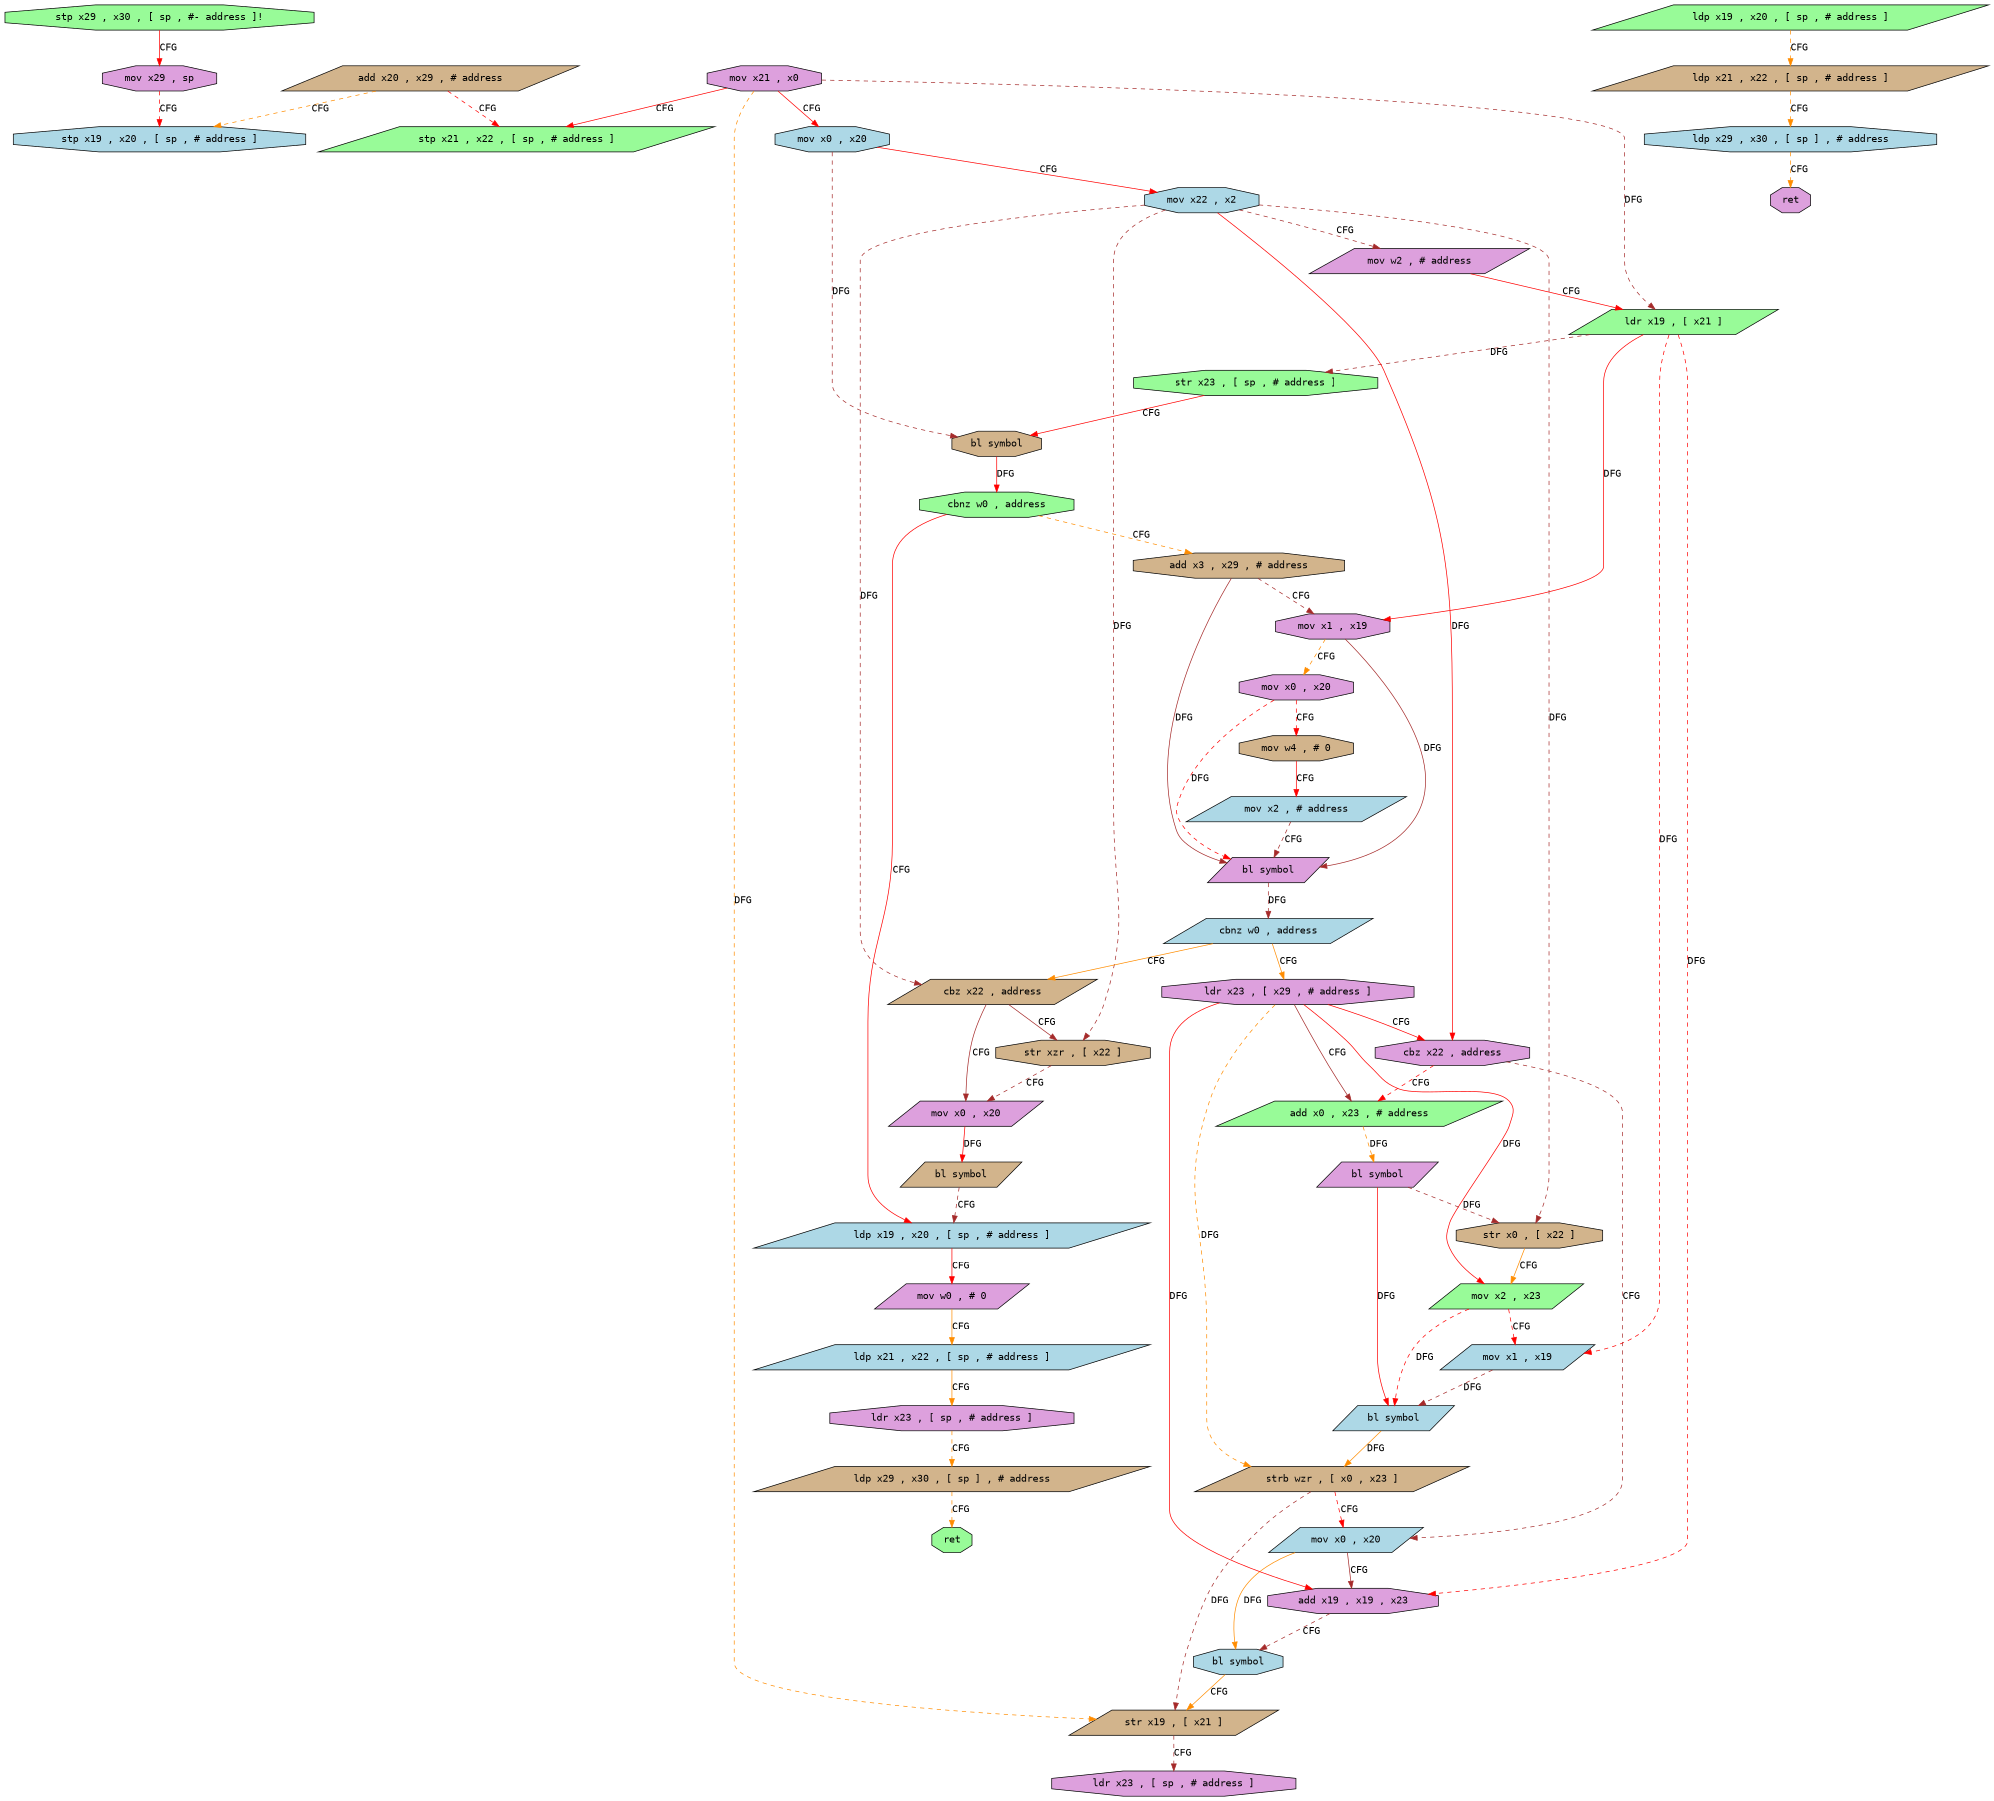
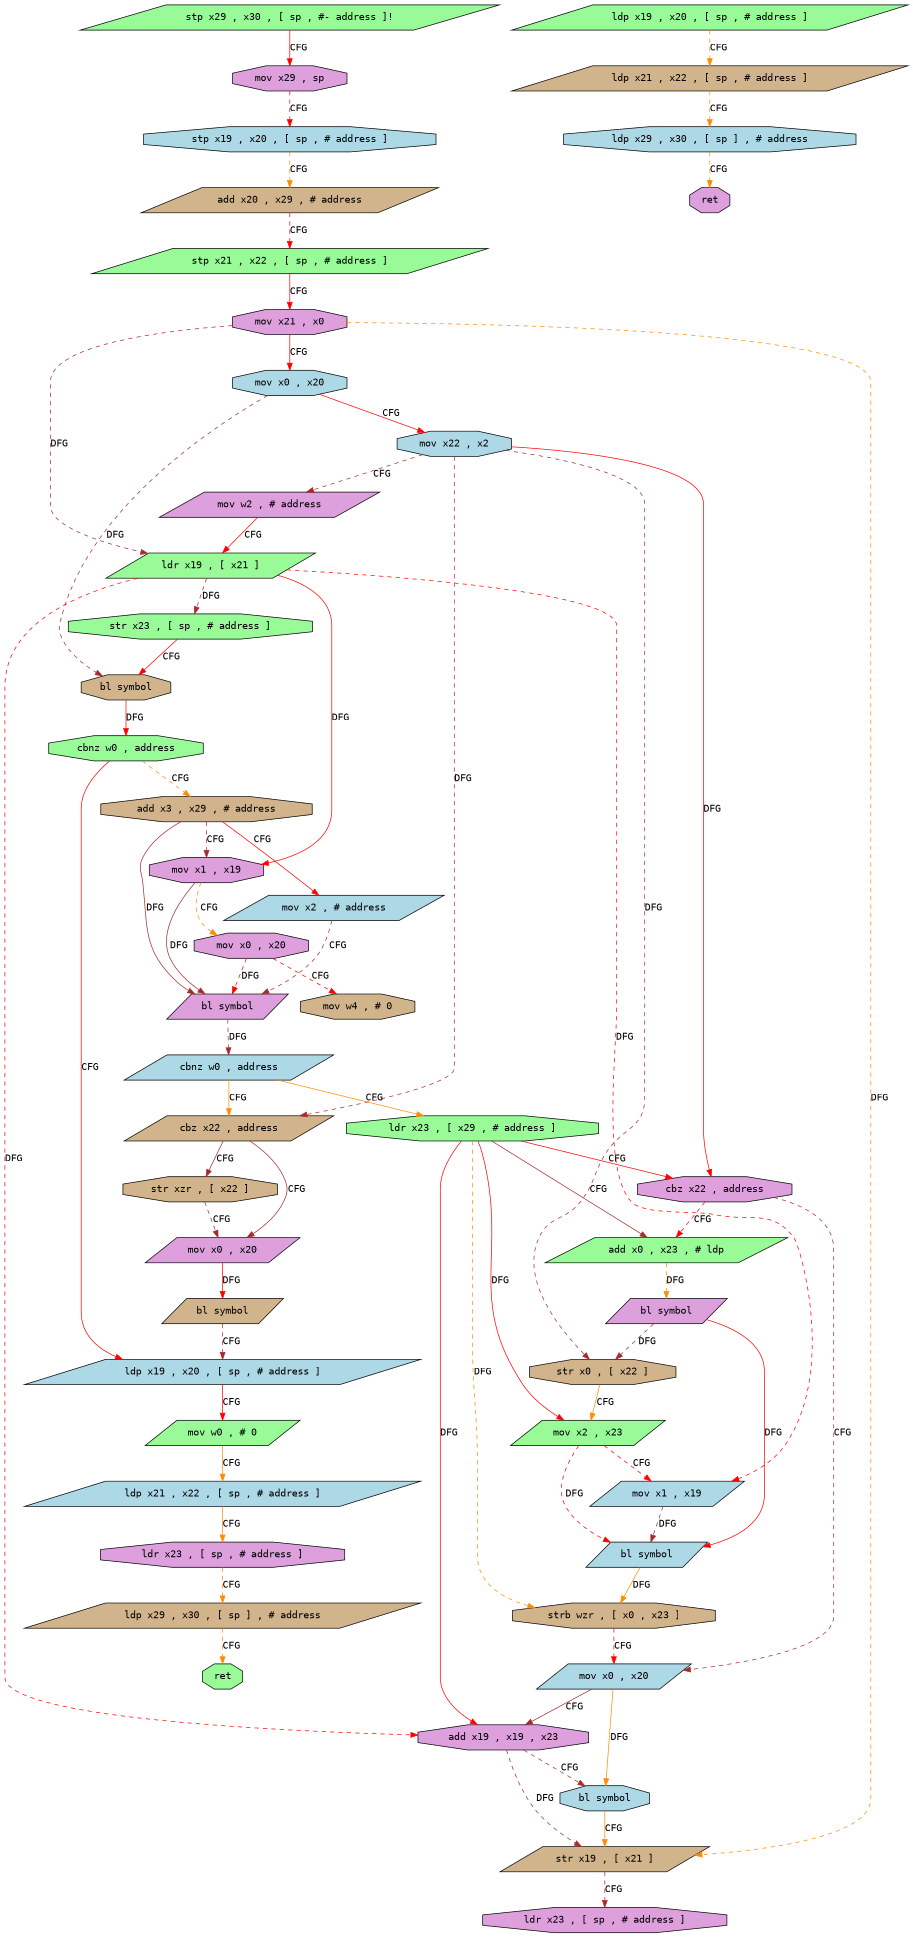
node "stp x29 , x30 , [ sp , #- address ]!": shape octagon -> parallelogram
edge "mov x21 , x0" -> "stp x21 , x22 , [ sp , # address ]": reversed
edge "add x20 , x29 , # address" -> "stp x19 , x20 , [ sp , # address ]": reversed
edge "mov x22 , x2" -> "str xzr , [ x22 ]": removed, label "DFG"
edge "mov w4 , # 0" -> "mov x2 , # address": now "add x3 , x29 , # address" -> "mov x2 , # address"
node "ldr x23 , [ x29 , # address ]": fillcolor plum -> palegreen
node "add x0 , x23 , # address": label "add x0 , x23 , # address" -> "add x0 , x23 , # ldp"
node "mov w0 , # 0": fillcolor plum -> palegreen
node "strb wzr , [ x0 , x23 ]": shape parallelogram -> octagon
edge "strb wzr , [ x0 , x23 ]" -> "str x19 , [ x21 ]": now "add x19 , x19 , x23" -> "str x19 , [ x21 ]"
